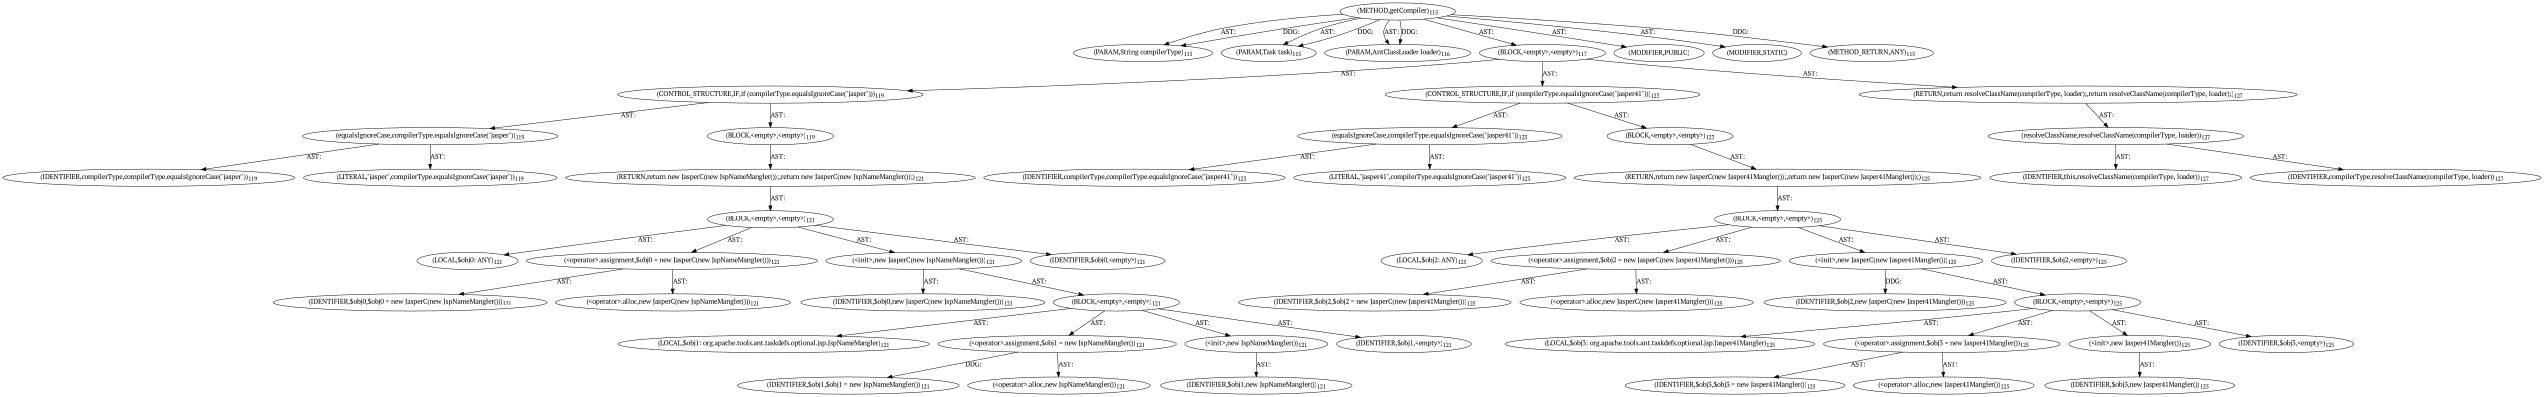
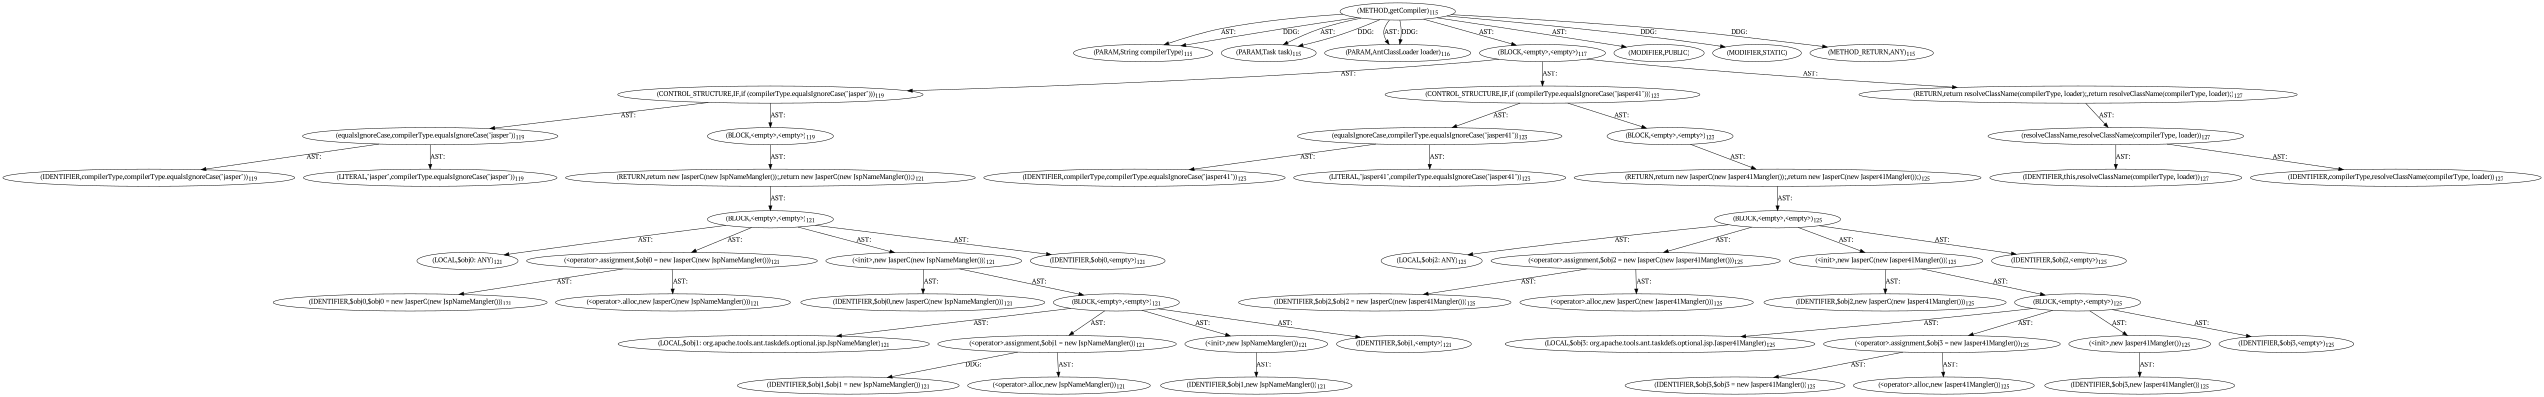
edge "(METHOD,getCompiler)" -> "(MODIFIER,STATIC)": label "AST: " -> "DDG: "
edge "(<init>,new JasperC(new Jasper41Mangler()))" -> "(IDENTIFIER,$obj2,new JasperC(new Jasper41Mangler()))": label "DDG: " -> "AST: "
